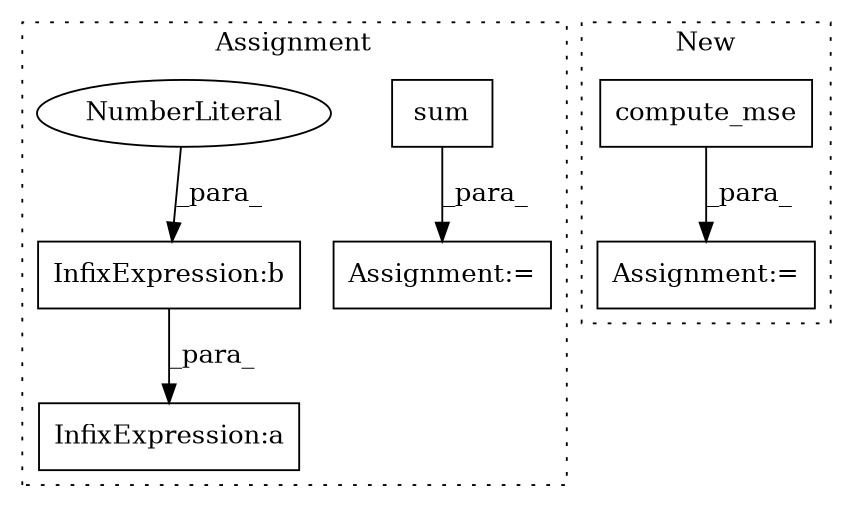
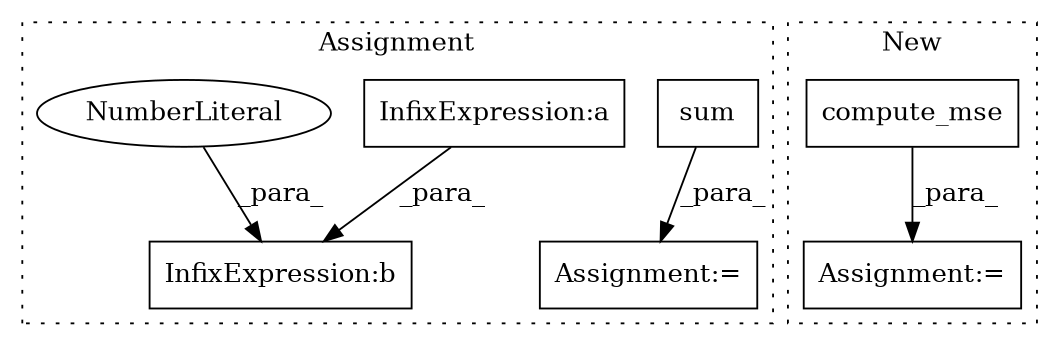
edge "InfixExpression:b" -> "InfixExpression:a": reversed
